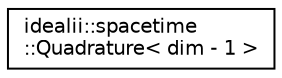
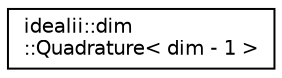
node "idealii::spacetime ::Quadrature< dim - 1 >": label "idealii::spacetime ::Quadrature< dim - 1 >" -> "idealii::dim ::Quadrature< dim - 1 >"
